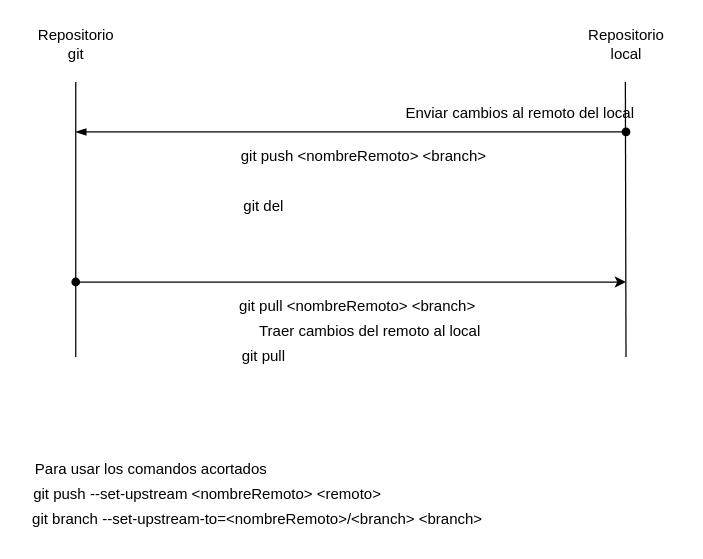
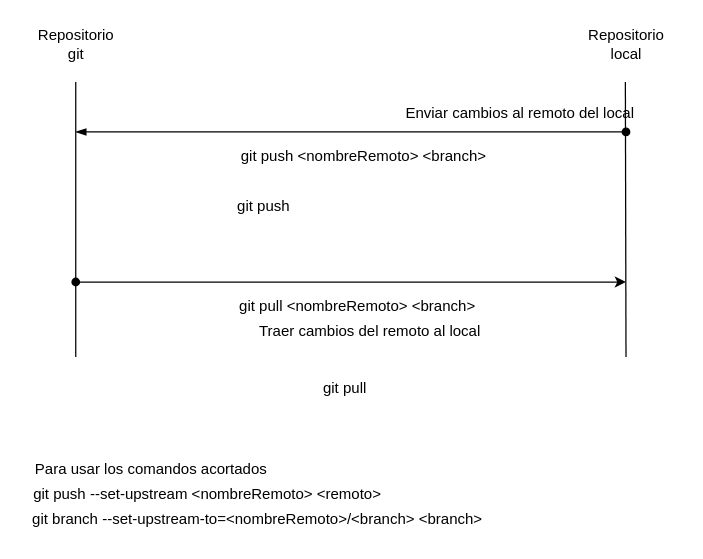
node "git del": label "git del" -> "git push"
node "git pull": moved (263, 357) -> (344, 388)
